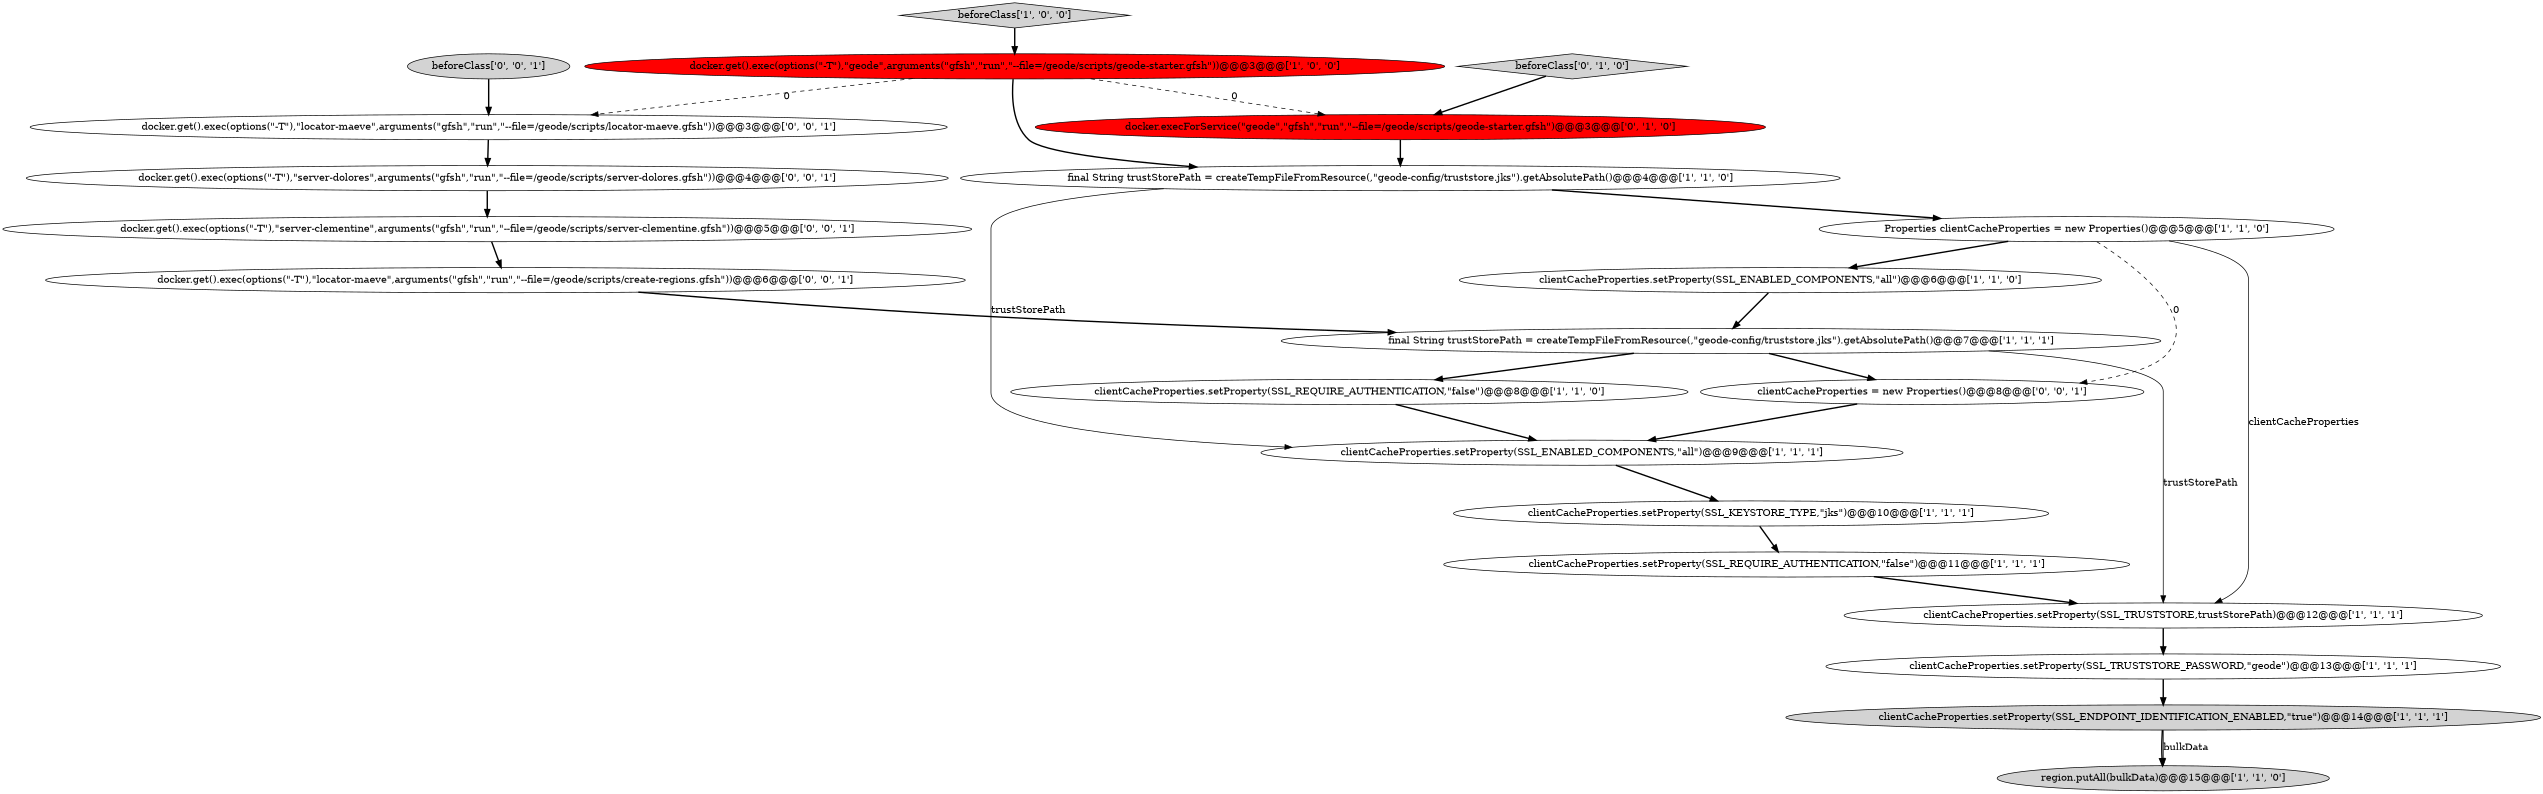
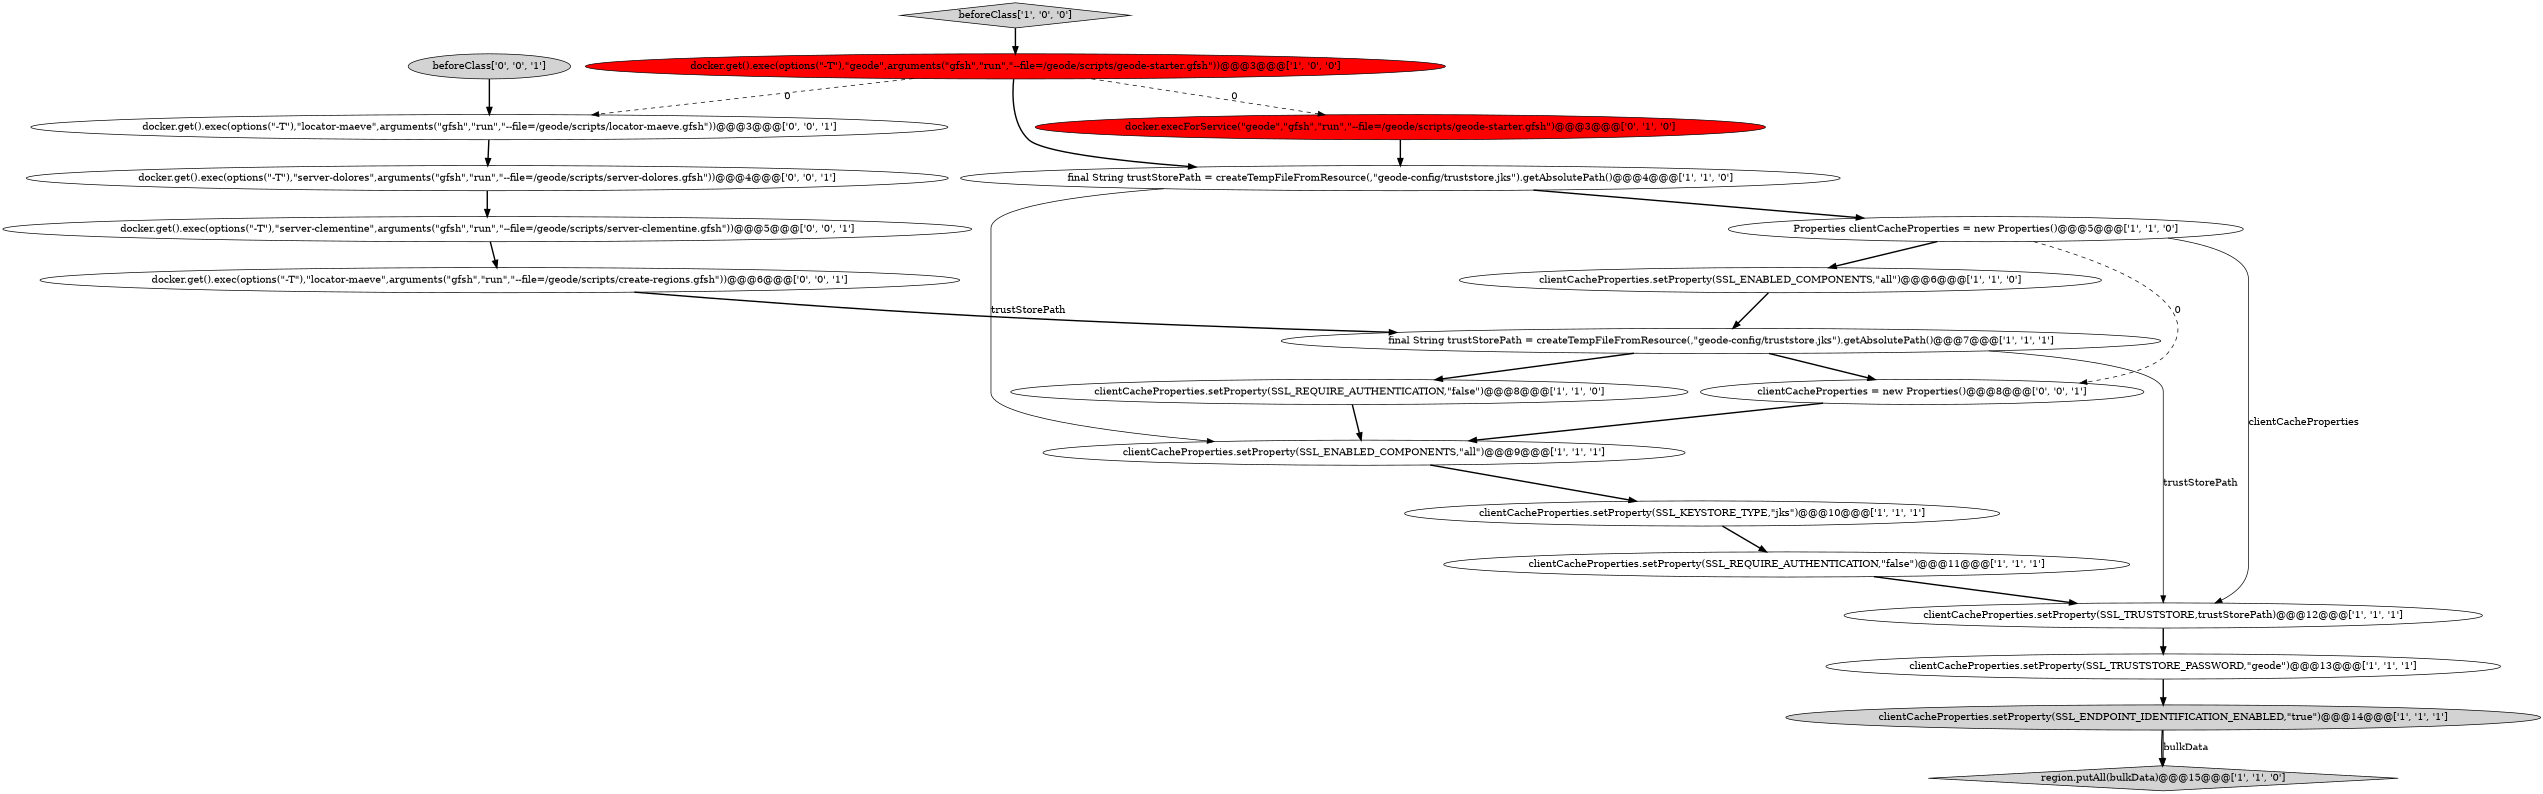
node "beforeClass['0', '1', '0']": removed
node "region.putAll(bulkData)@@@15@@@['1', '1', '0']": shape ellipse -> diamond
